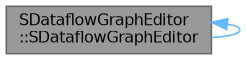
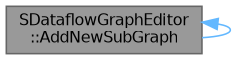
node "SDataflowGraphEditor ::SDataflowGraphEditor": label "SDataflowGraphEditor ::SDataflowGraphEditor" -> "SDataflowGraphEditor ::AddNewSubGraph"
